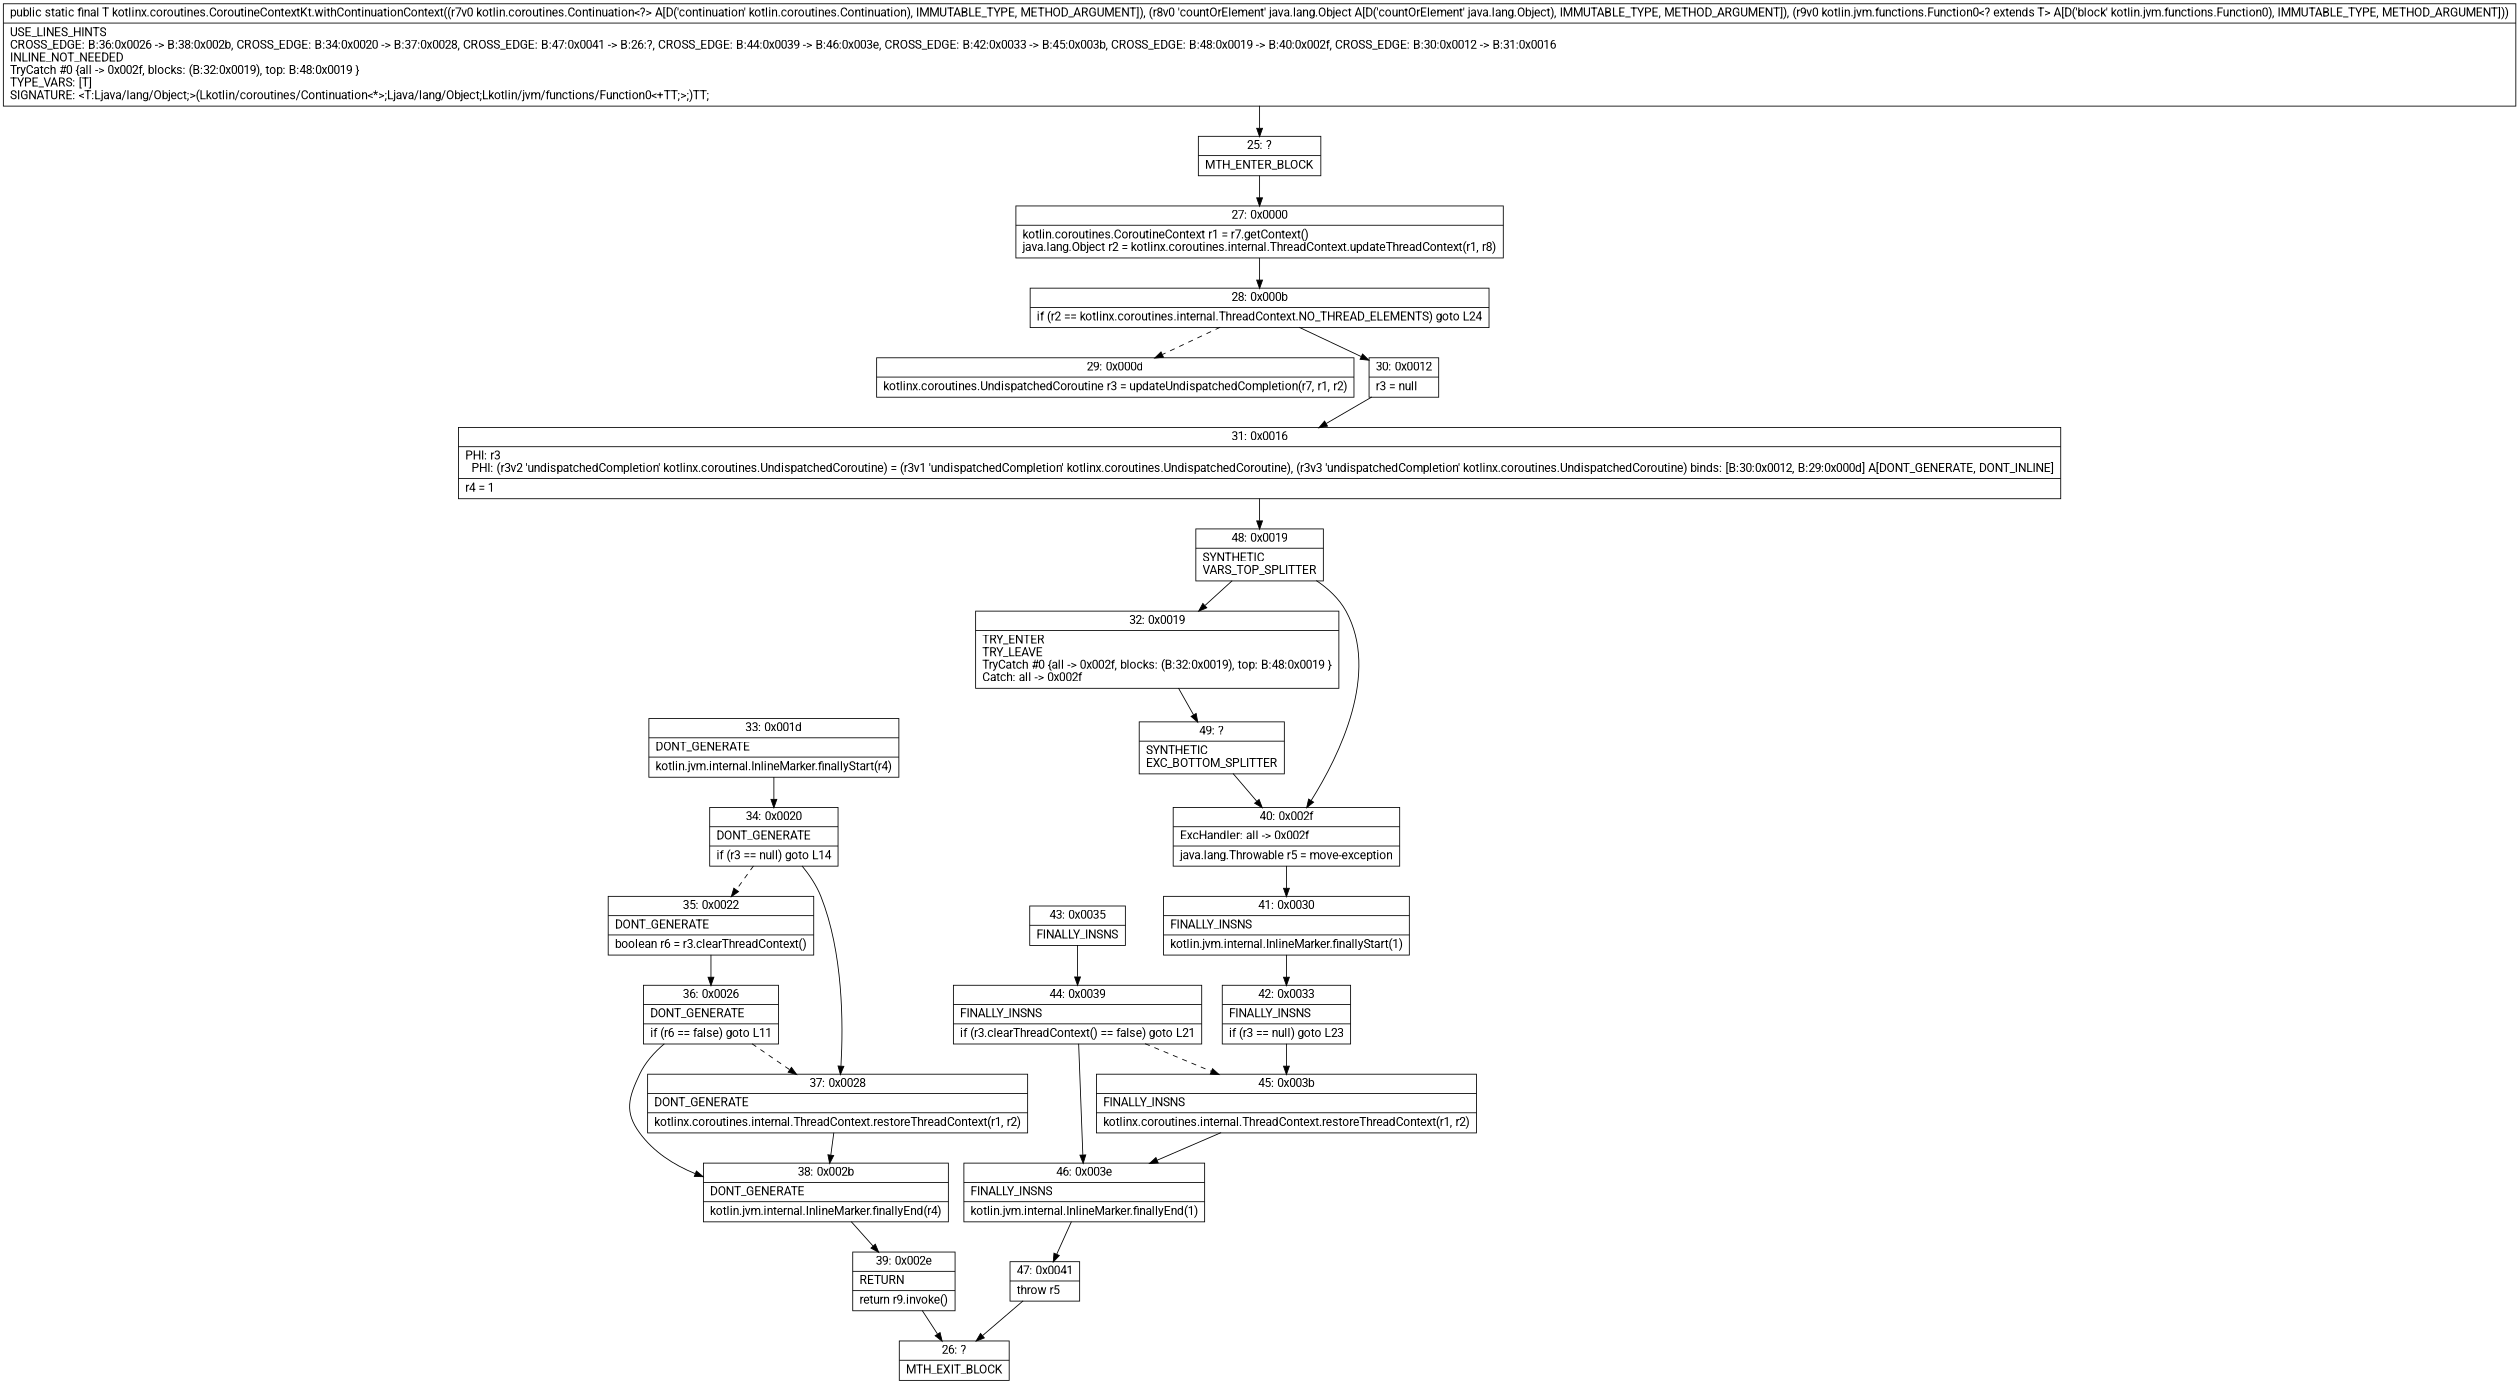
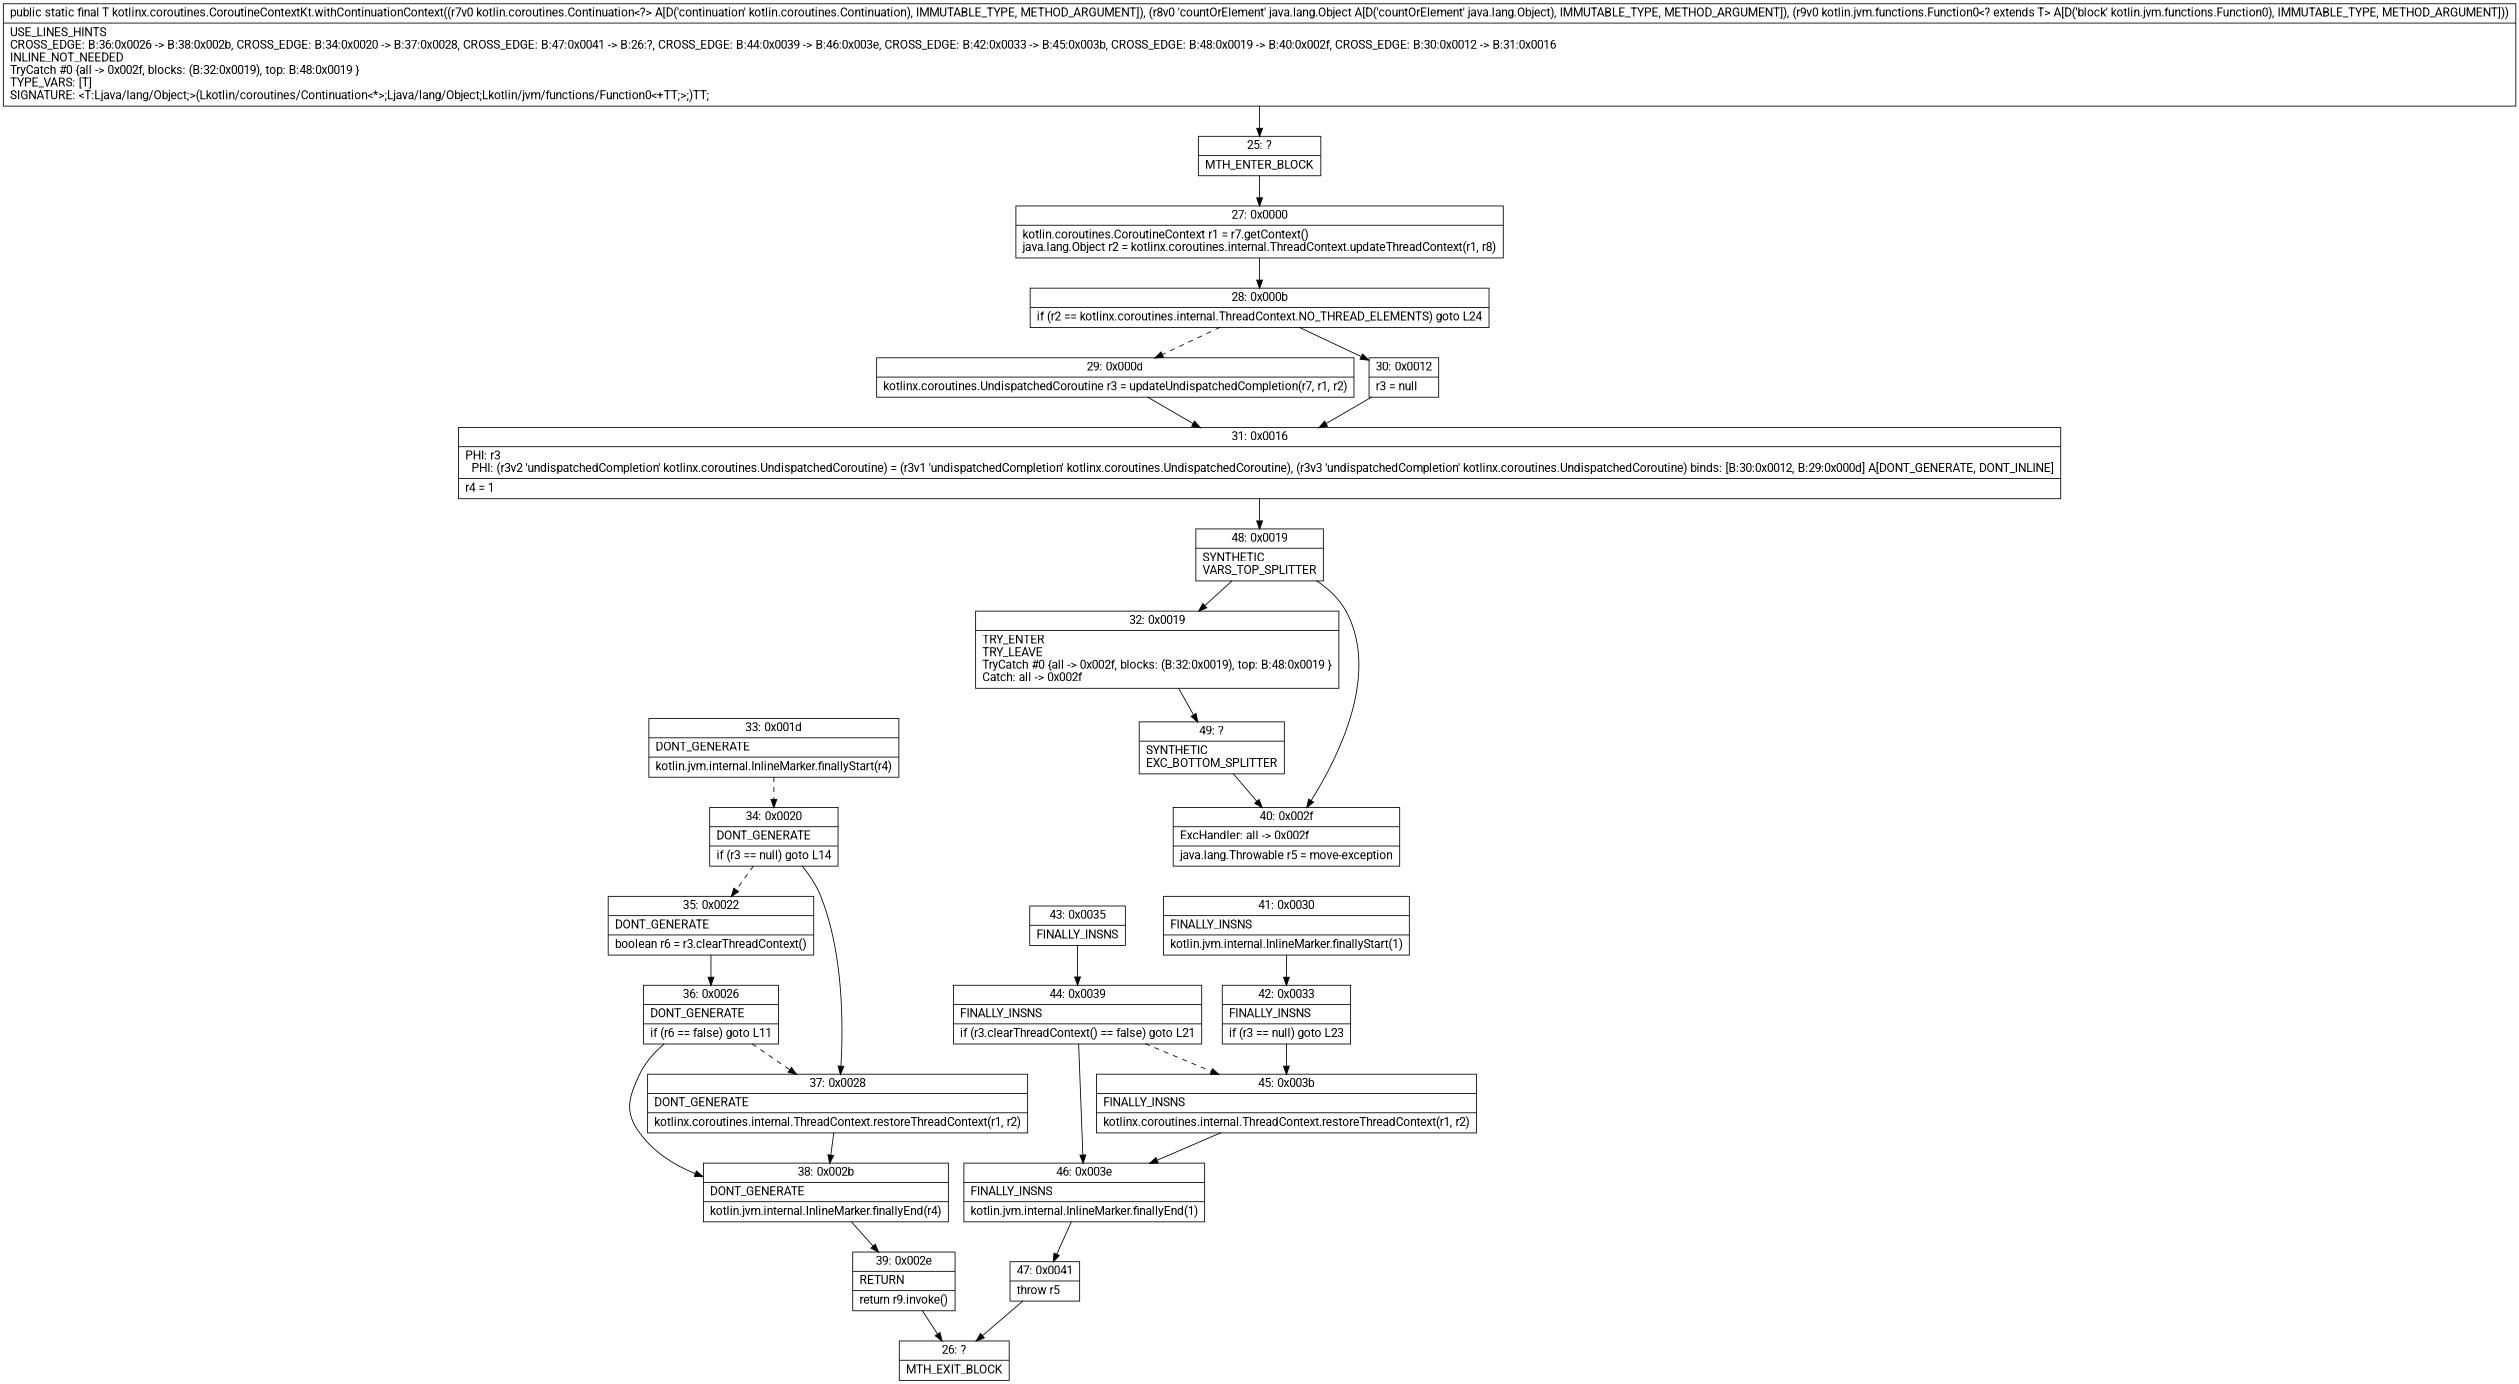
edge "29: 0x000d" -> "31: 0x0016": added
edge "33: 0x001d" -> "34: 0x0020": style solid -> dashed
edge "40: 0x002f" -> "41: 0x0030": removed
